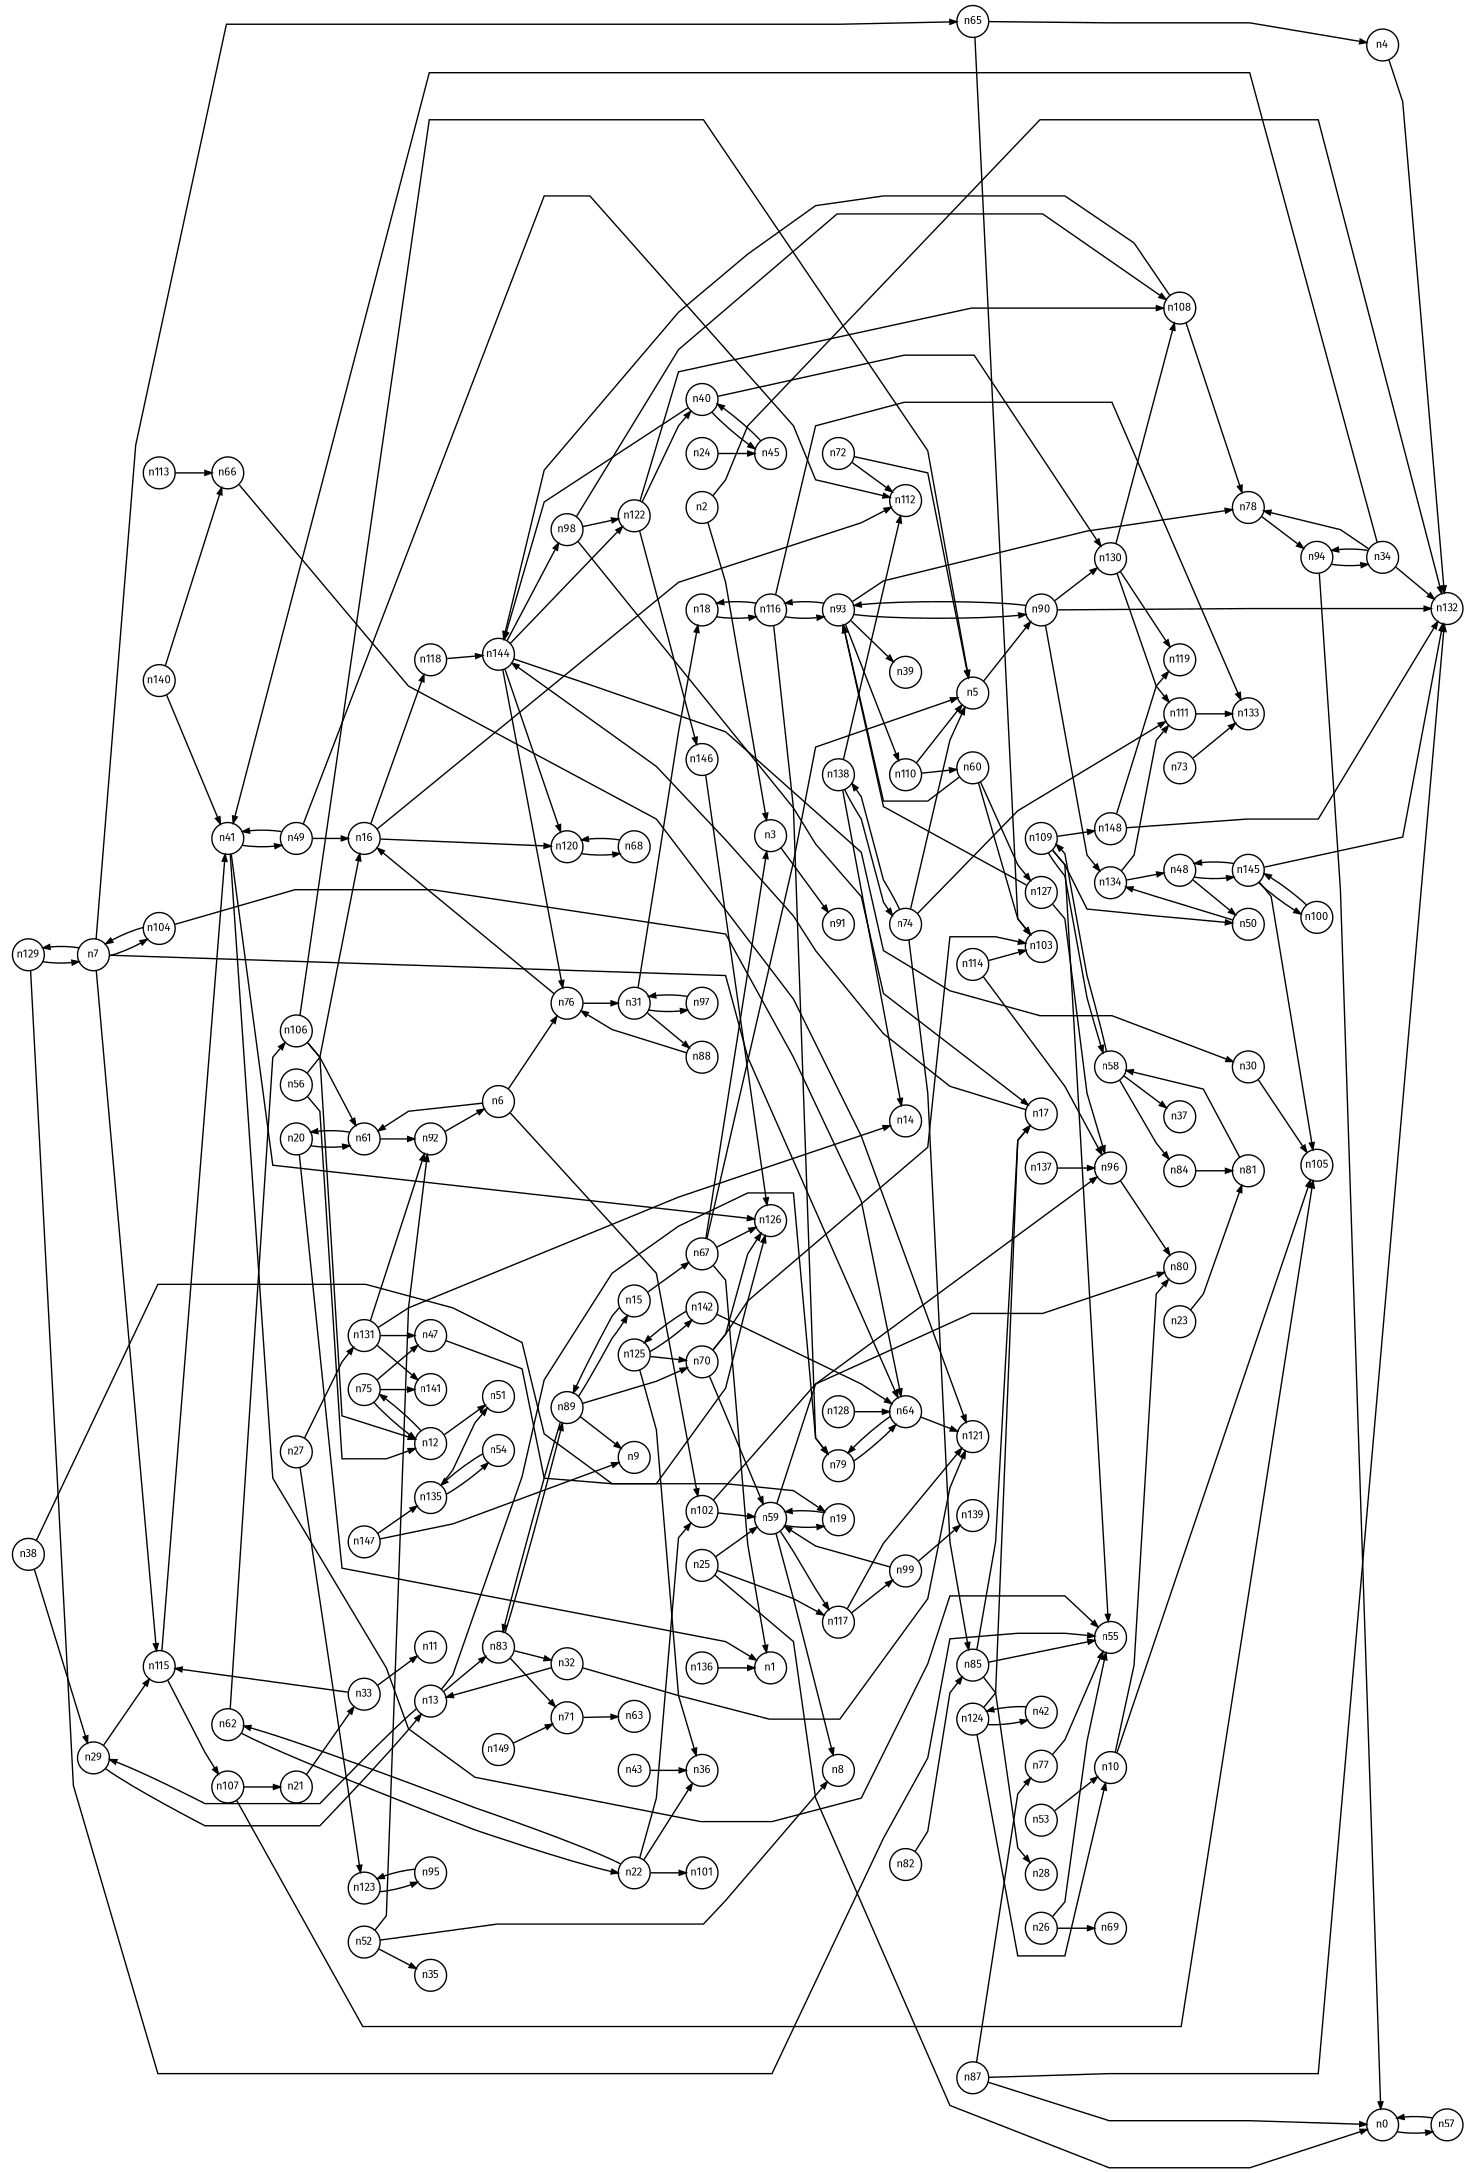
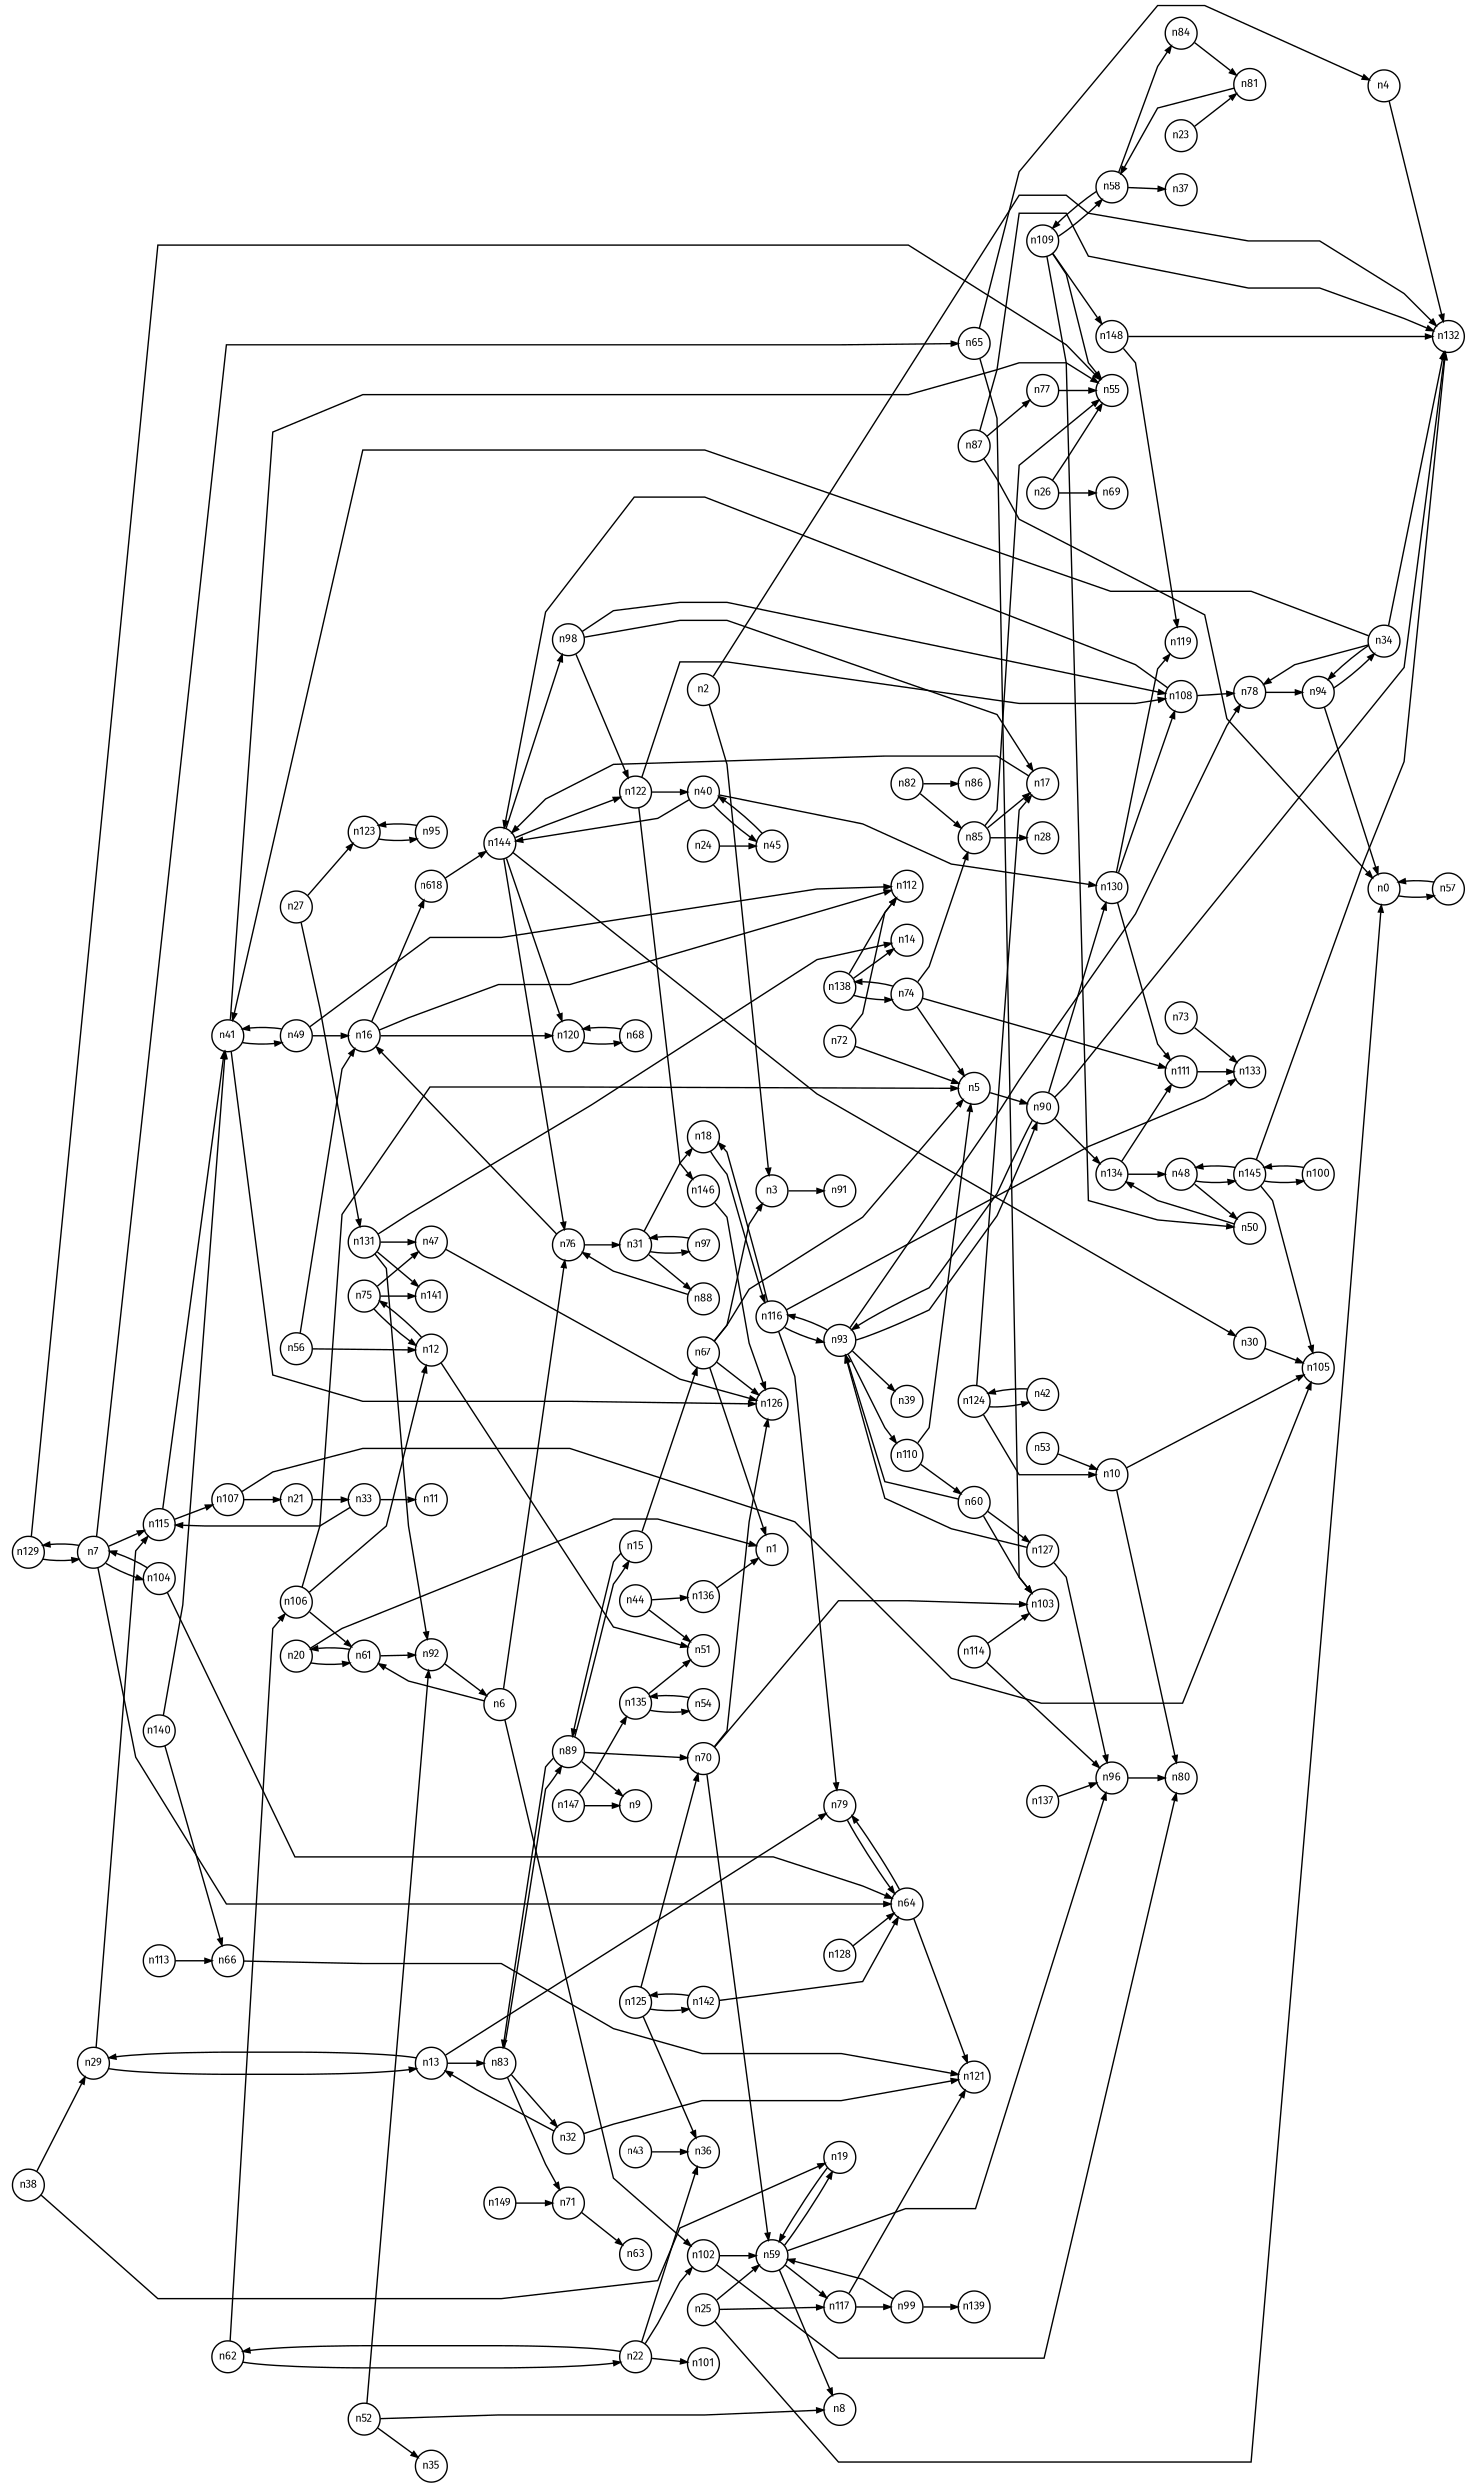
node "n118": label "n118" -> "n618"
node "n86": added
node "n44": added
